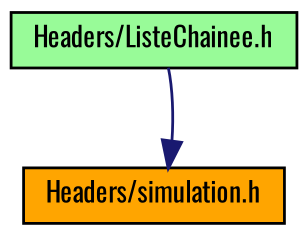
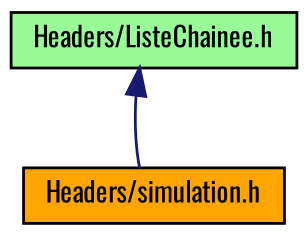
edge "Headers/ListeChainee.h" -> "Headers/simulation.h": reversed
